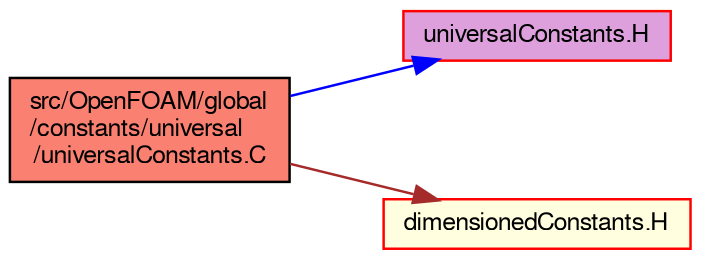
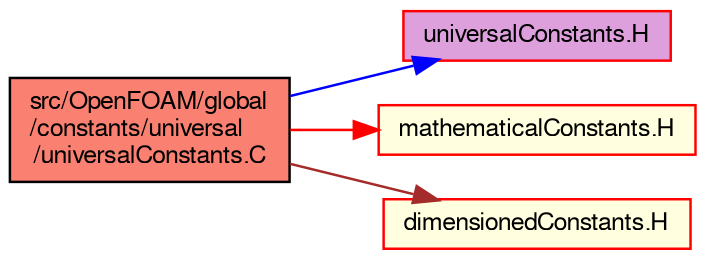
node "mathematicalConstants.H": added
